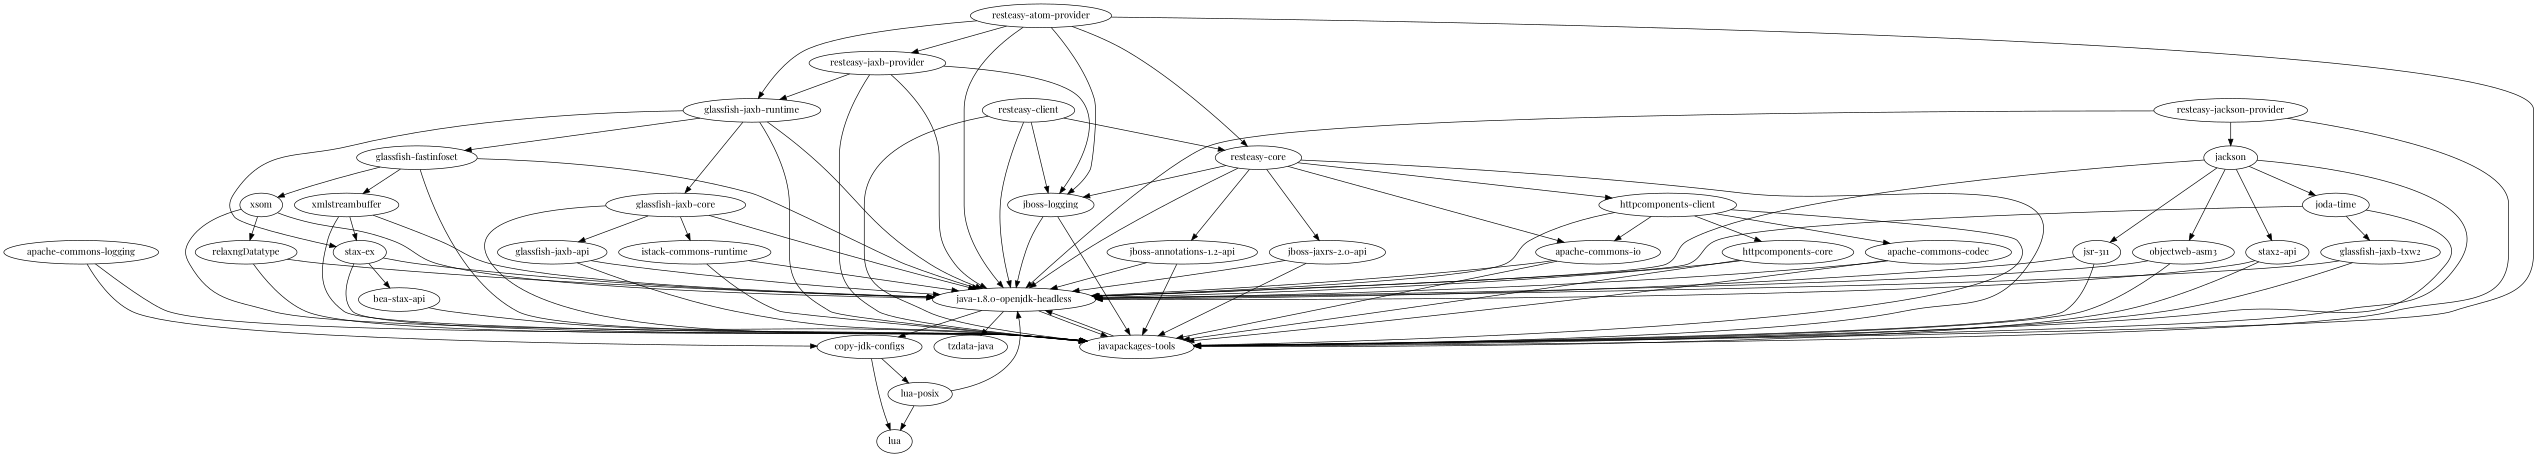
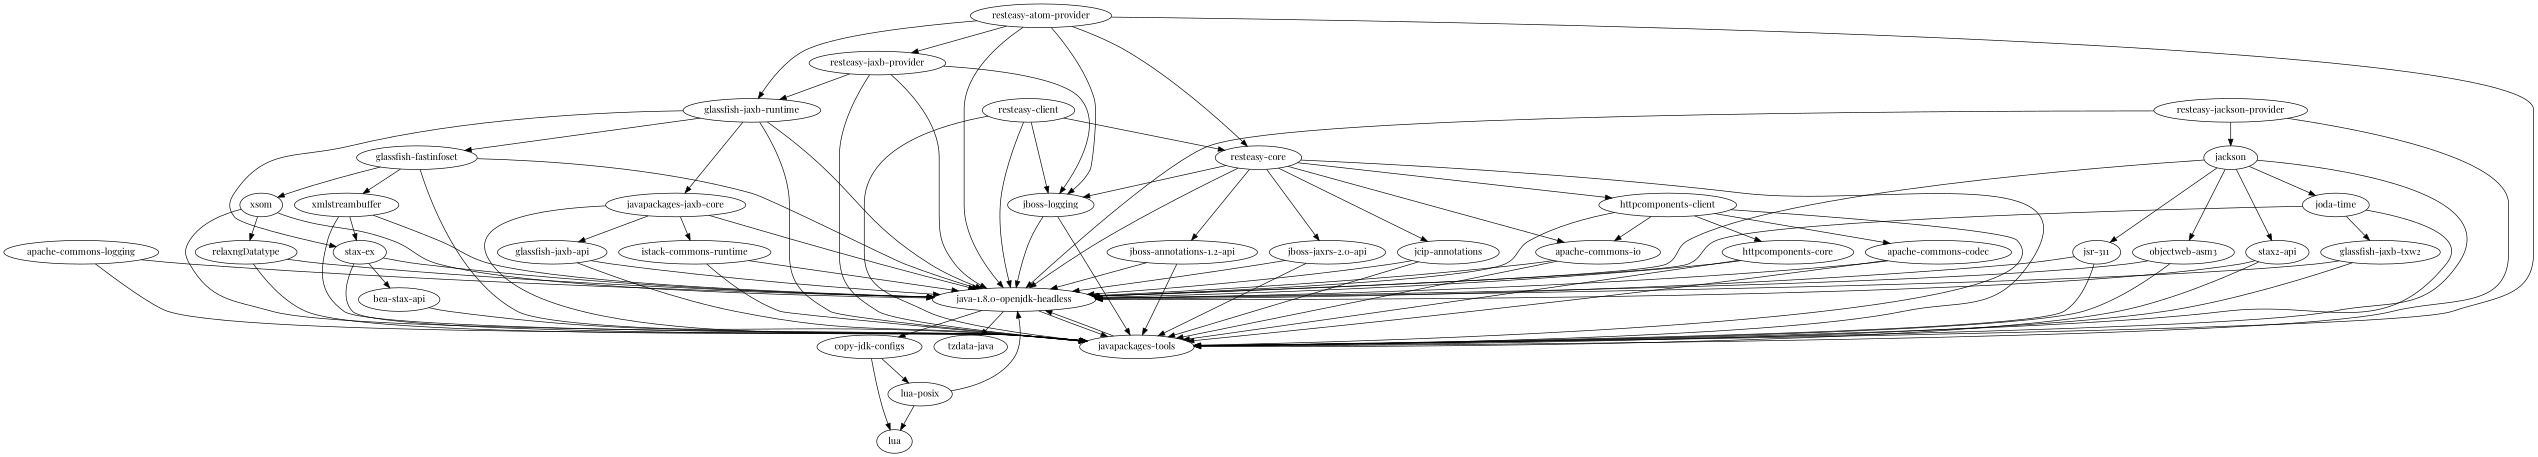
node "glassfish-jaxb-core": label "glassfish-jaxb-core" -> "javapackages-jaxb-core"
node "jcip-annotations": added
edge "apache-commons-logging" -> "copy-jdk-configs": now "apache-commons-logging" -> "java-1.8.0-openjdk-headless"
